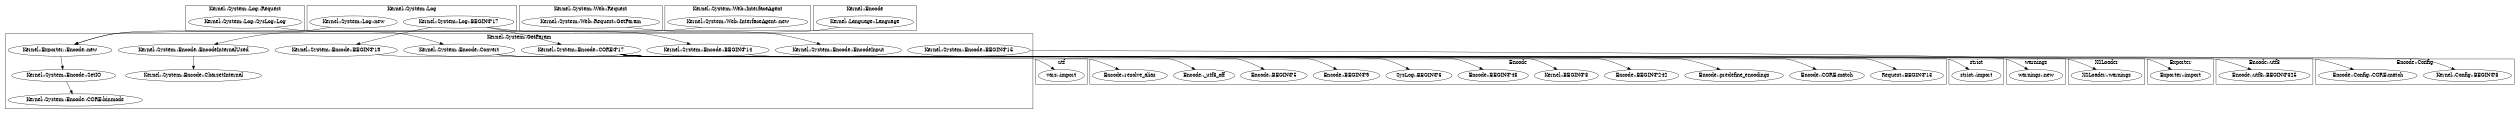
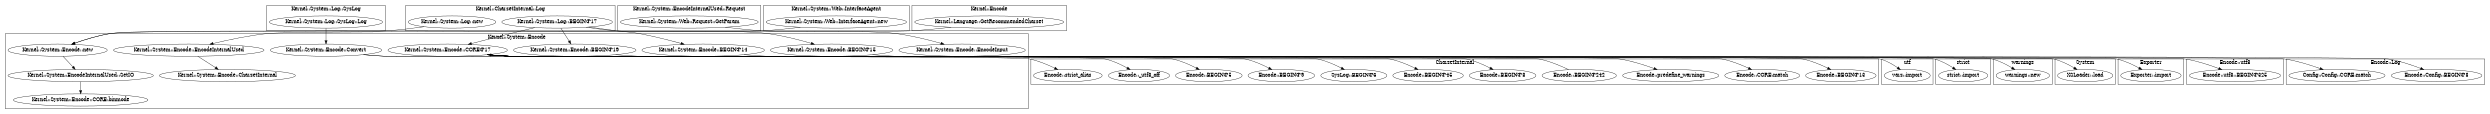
cluster "Kernel::System::Log::Request": label "Kernel::System::Log::Request" -> "Kernel::System::Log::SysLog"
cluster "Kernel::System::Log": label "Kernel::System::Log" -> "Kernel::CharsetInternal::Log"
cluster "Kernel::System::Web::Request": label "Kernel::System::Web::Request" -> "Kernel::System::EncodeInternalUsed::Request"
node "Kernel::Language::Language": label "Kernel::Language::Language" -> "Kernel::Language::GetRecommendedCharset"
edge "Kernel::System::Log::BEGIN@17" -> "Kernel::System::Encode::BEGIN@15": added
cluster "Kernel::System::GetParam": label "Kernel::System::GetParam" -> "Kernel::System::Encode"
node "Kernel::Exporter::Encode::new": label "Kernel::Exporter::Encode::new" -> "Kernel::System::Encode::new"
edge "Kernel::System::Encode::CORE@17" -> "Encode::BEGIN@242": reversed
cluster "Encode": label "Encode" -> "CharsetInternal"
cluster "XSLoader": label "XSLoader" -> "System"
cluster "Encode::Config": label "Encode::Config" -> "Encode::Log"
node "Kernel::System::Encode::SetIO": label "Kernel::System::Encode::SetIO" -> "Kernel::System::EncodeInternalUsed::SetIO"
node "Encode::resolve_alias": label "Encode::resolve_alias" -> "Encode::strict_alias"
node "Encode::BEGIN@48": label "Encode::BEGIN@48" -> "Encode::BEGIN@45"
node "Kernel::BEGIN@8": label "Kernel::BEGIN@8" -> "Encode::BEGIN@8"
node "Encode::predefine_encodings": label "Encode::predefine_encodings" -> "Encode::predefine_warnings"
node "Request::BEGIN@13": label "Request::BEGIN@13" -> "Encode::BEGIN@13"
node "XSLoader::warnings": label "XSLoader::warnings" -> "XSLoader::load"
node "Encode::Config::CORE:match": label "Encode::Config::CORE:match" -> "Config::Config::CORE:match"
node "Kernel::Config::BEGIN@8": label "Kernel::Config::BEGIN@8" -> "Encode::Config::BEGIN@8"
